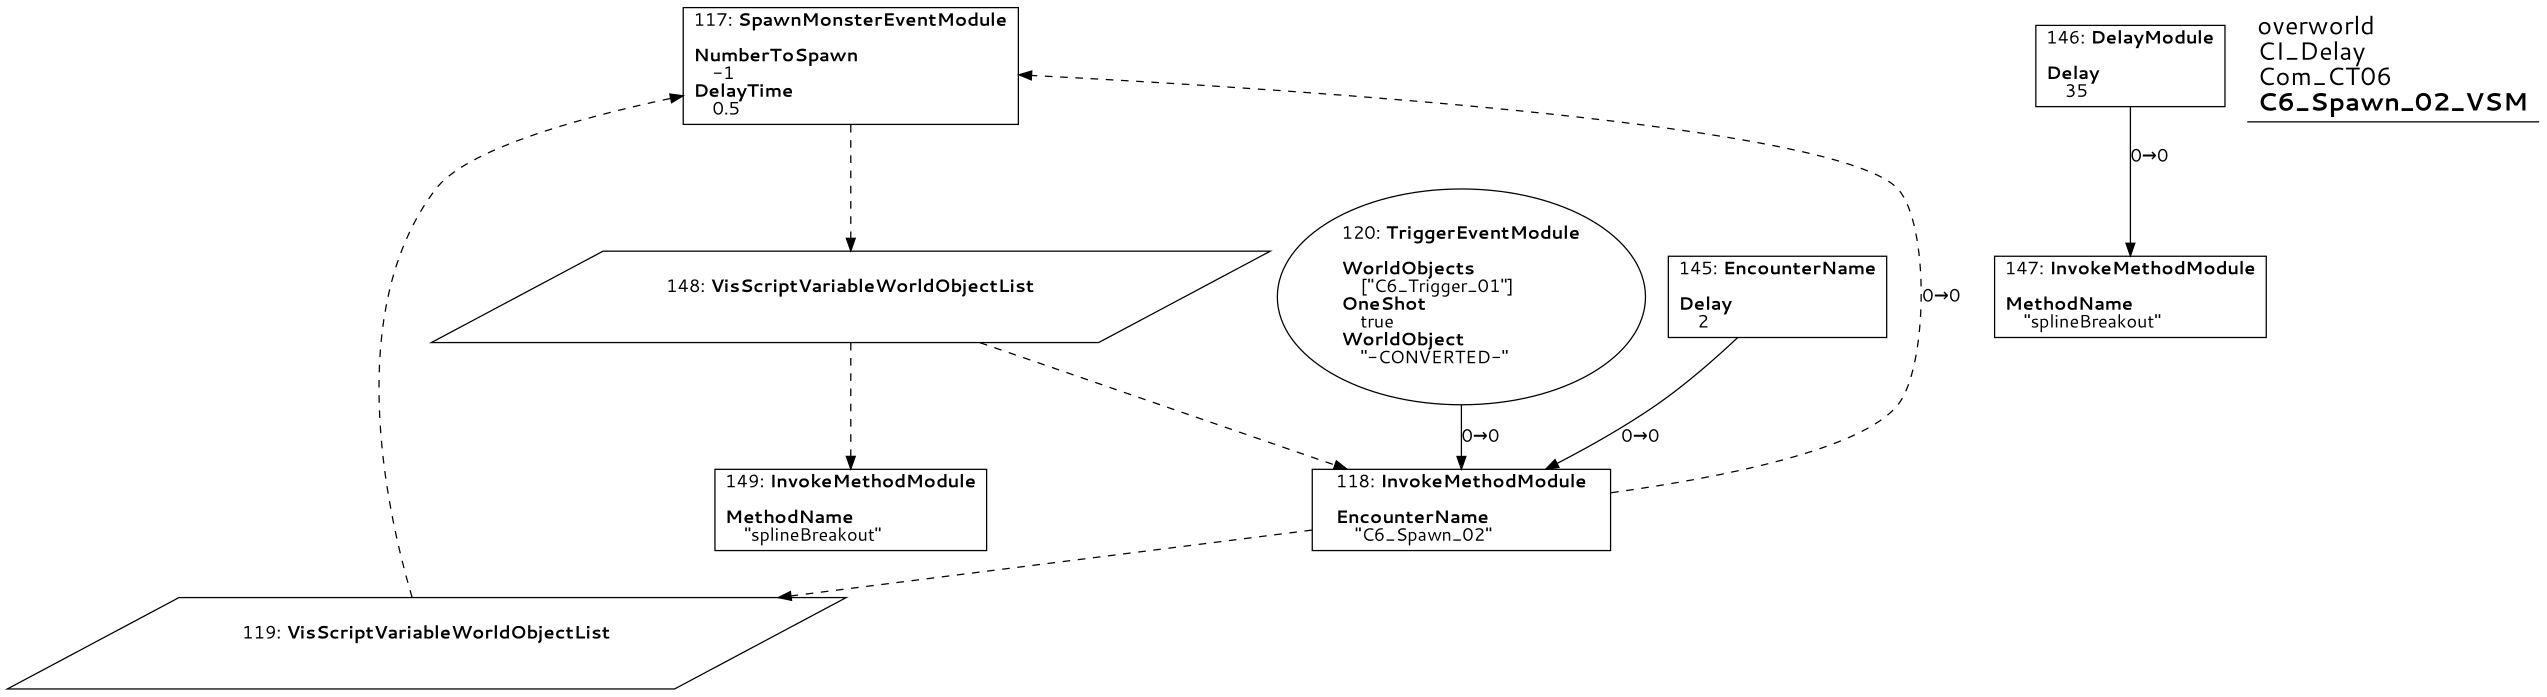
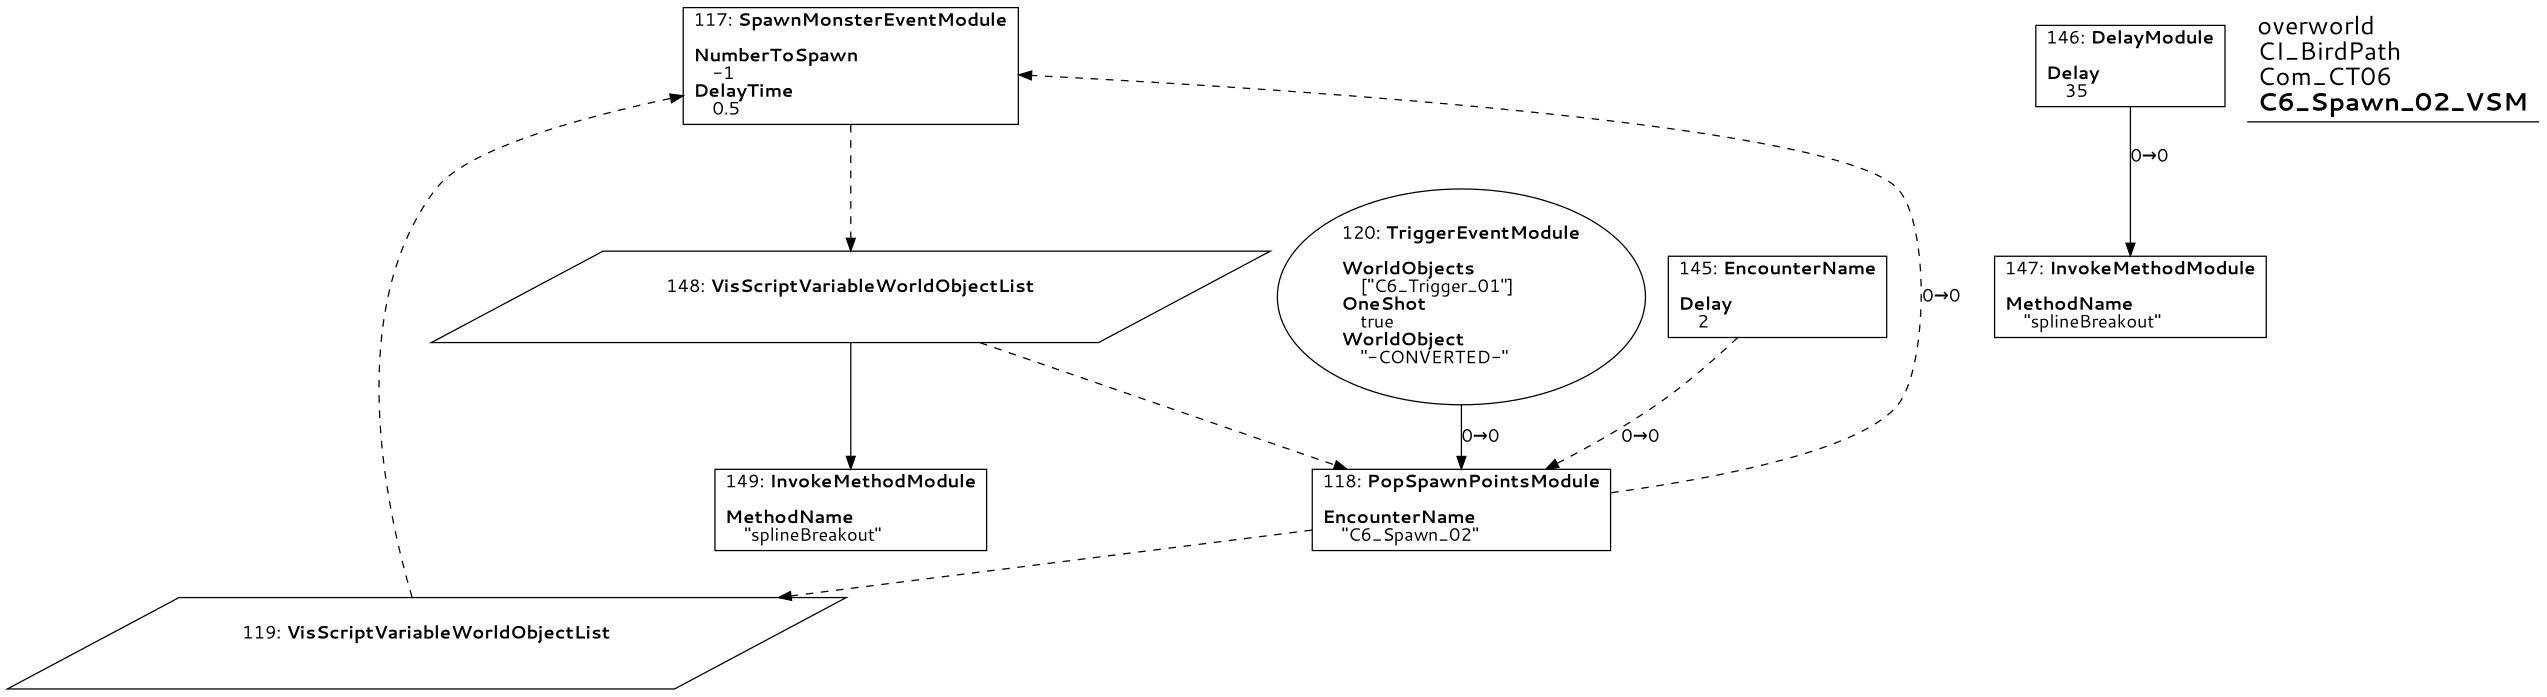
node "overworld": text "CI_Delay" -> "CI_BirdPath"
edge "148:" -> "149:": style dashed -> solid
edge "145:" -> "118:": style solid -> dashed
node "118:": text "InvokeMethodModule" -> "PopSpawnPointsModule"
